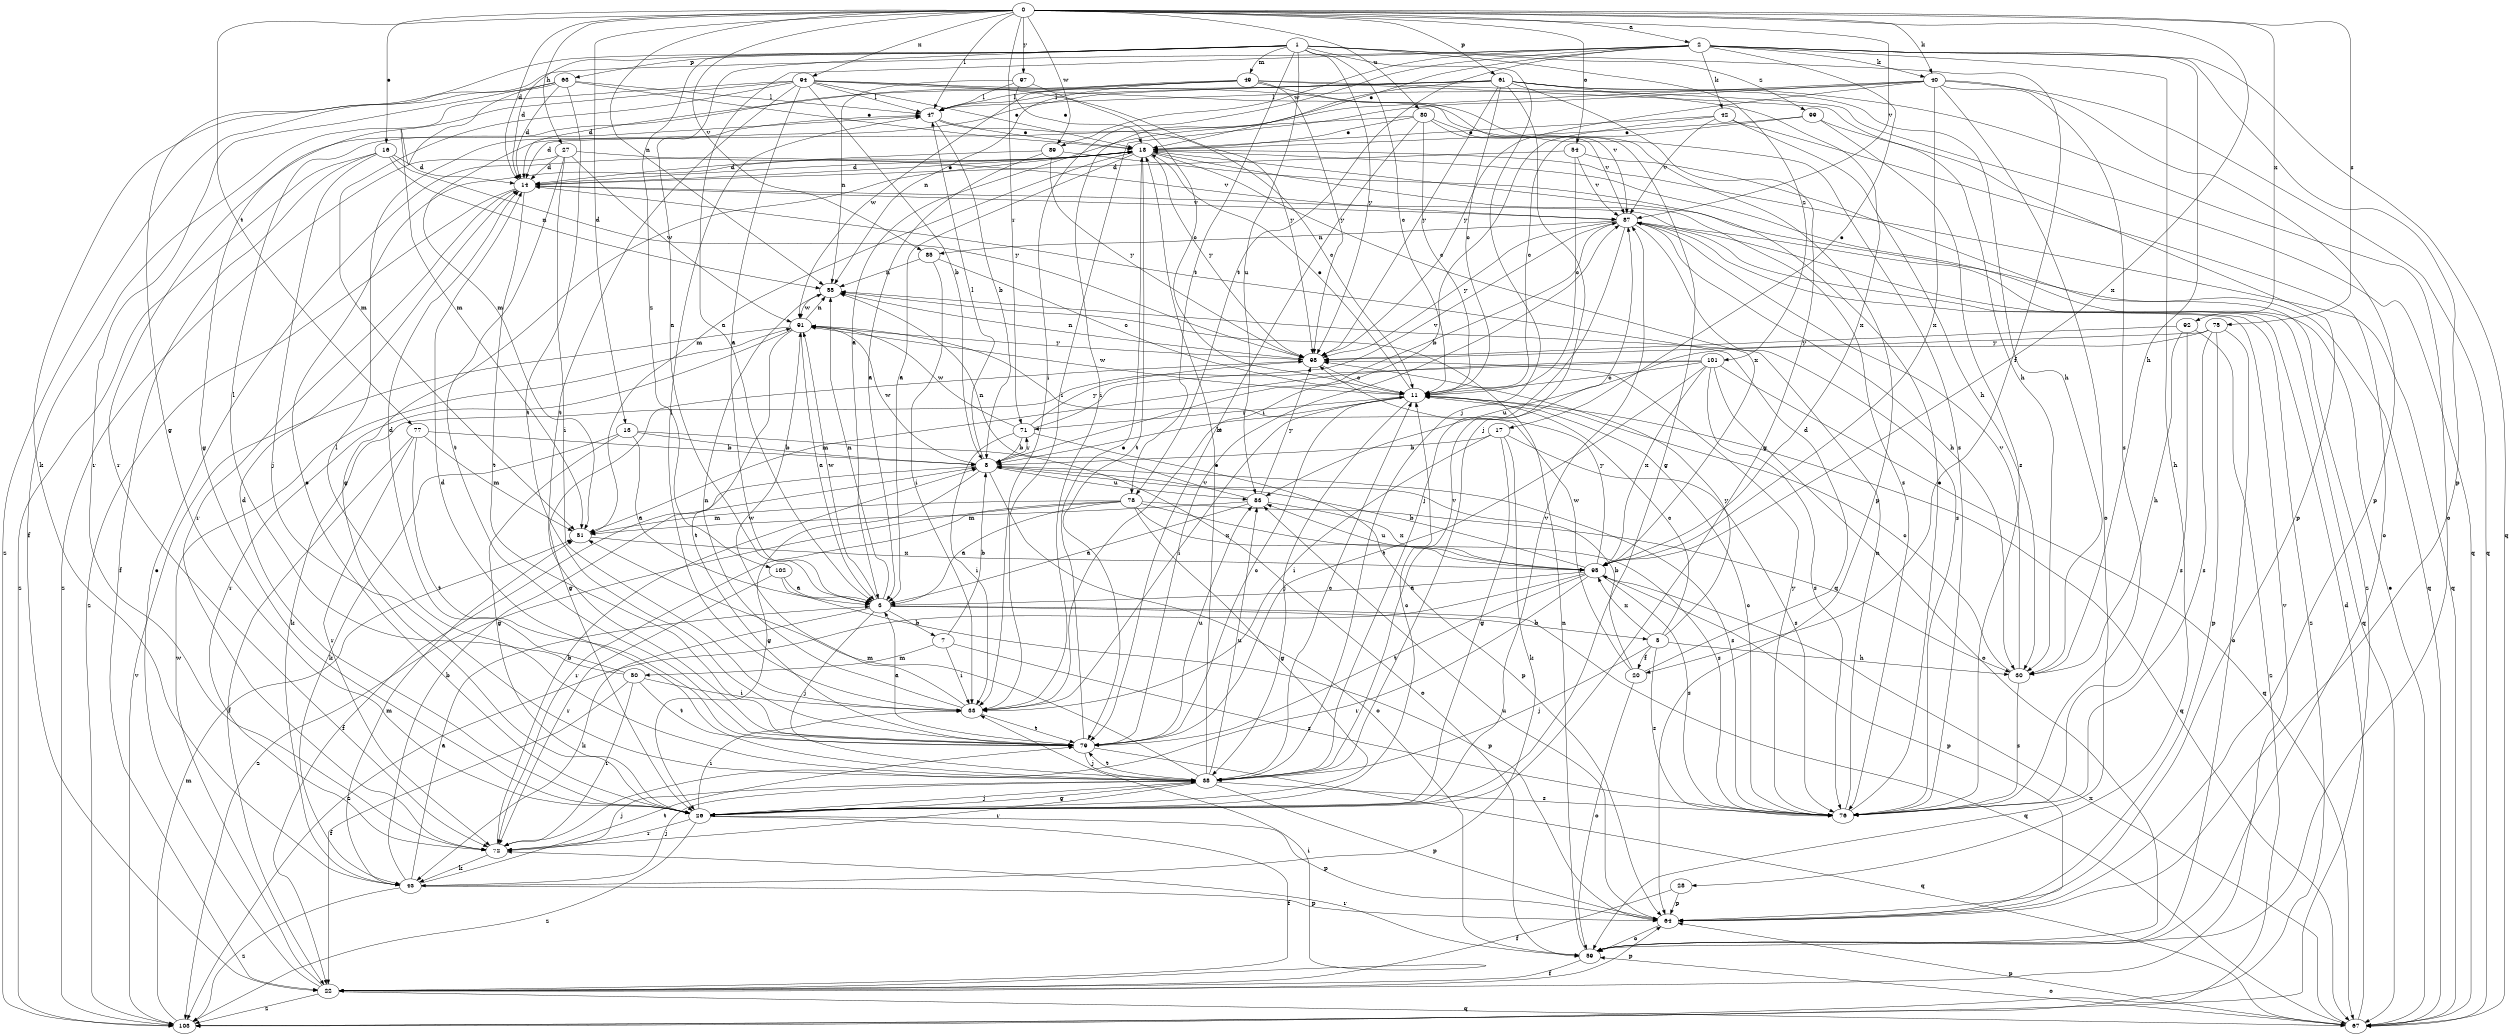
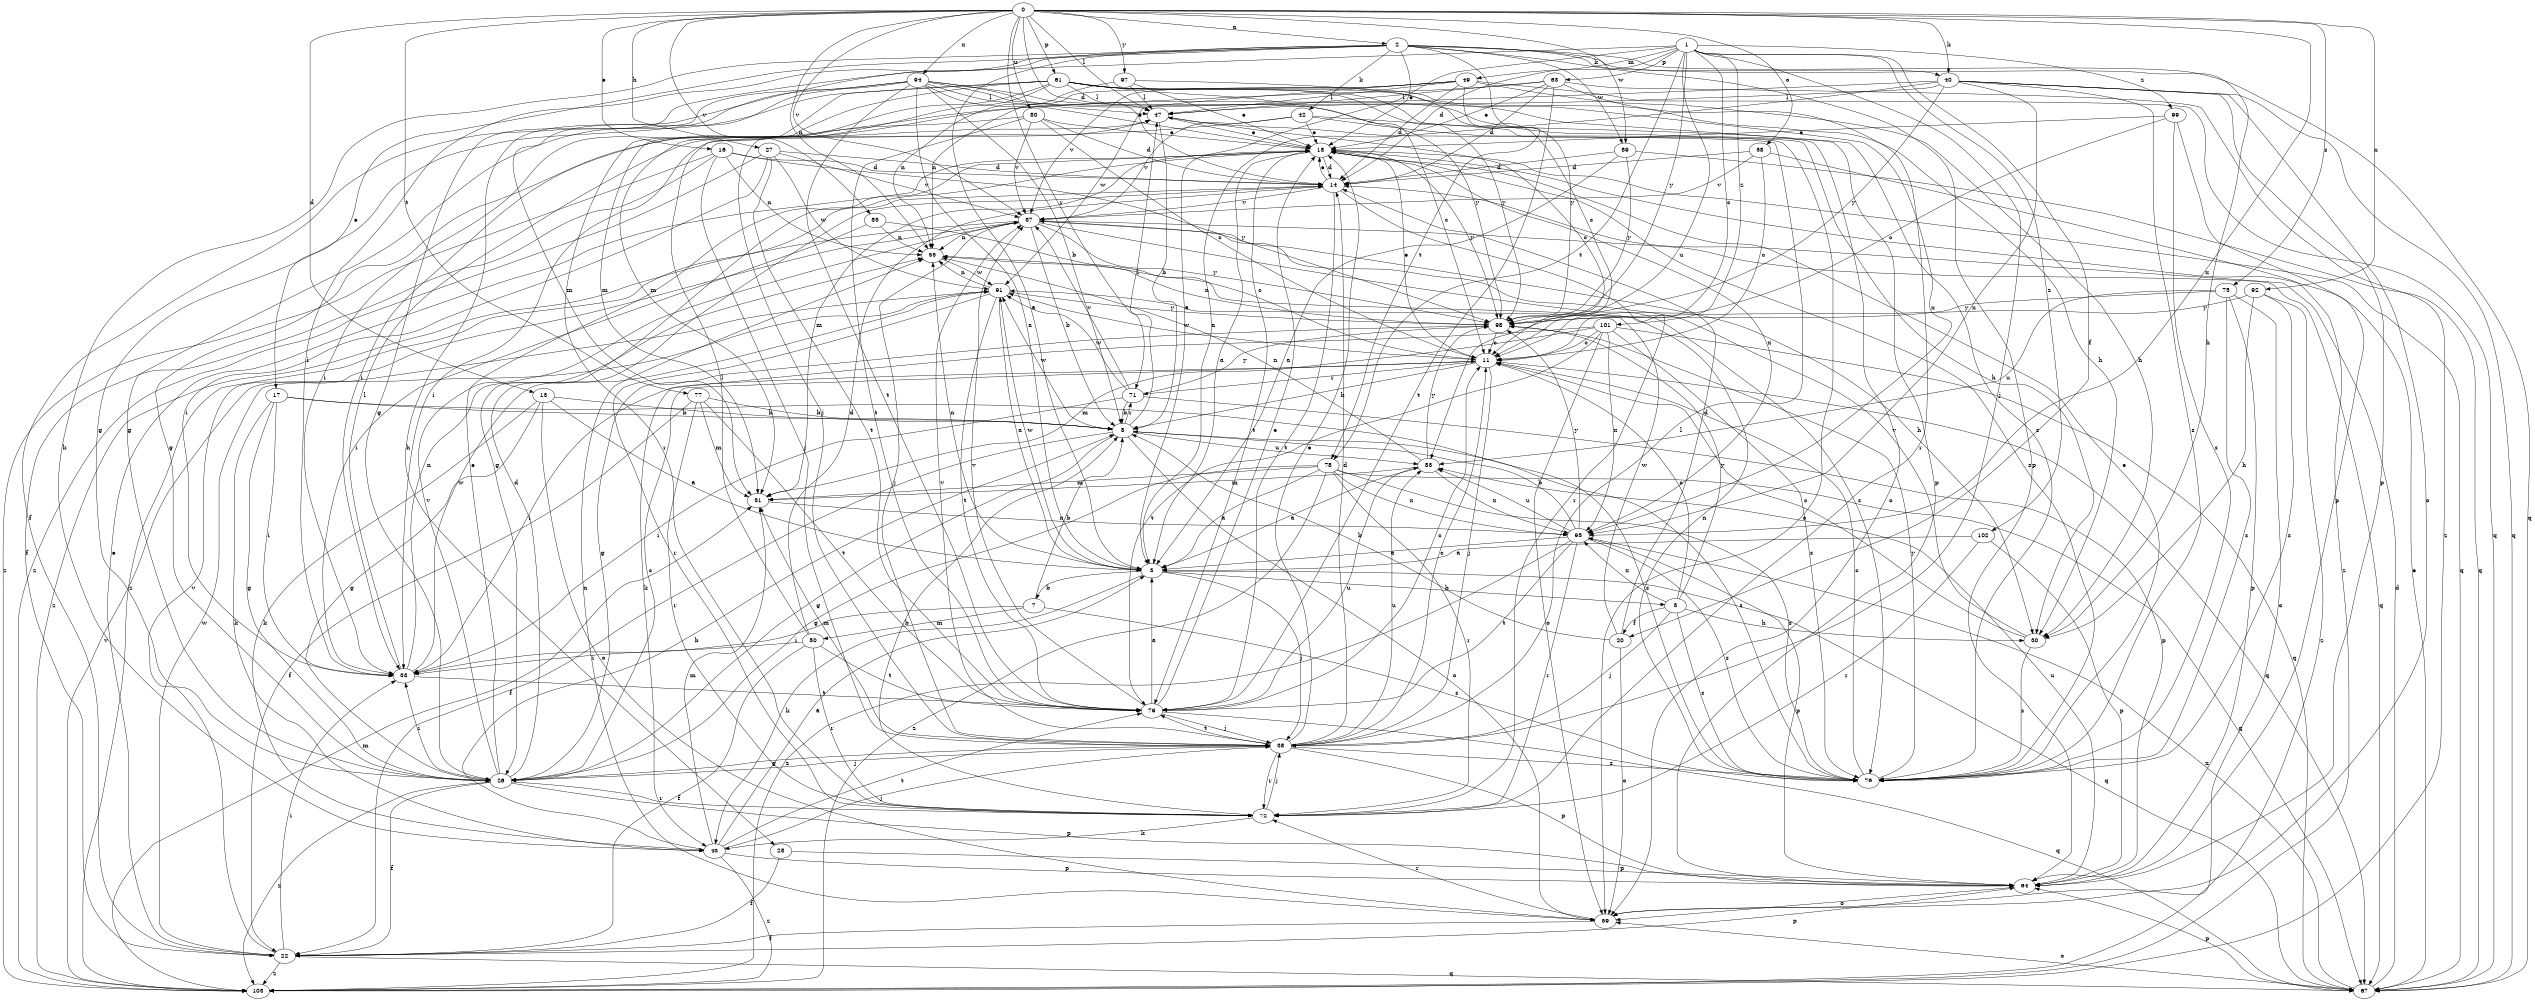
node "54": label "54" -> "58"
edge "87" -> "85": now "87" -> "55"
edge "78" -> "30": now "78" -> "67"
